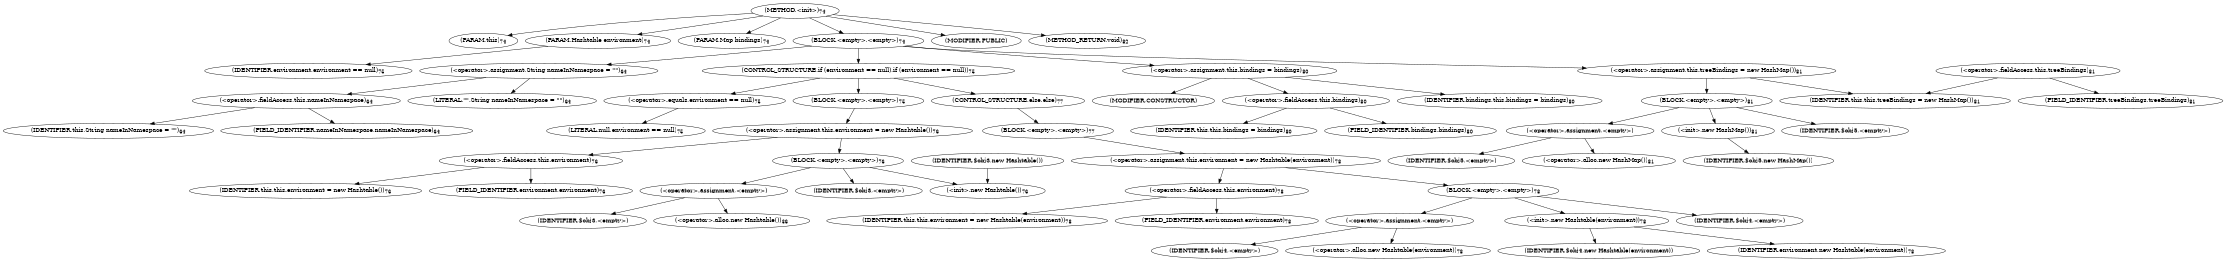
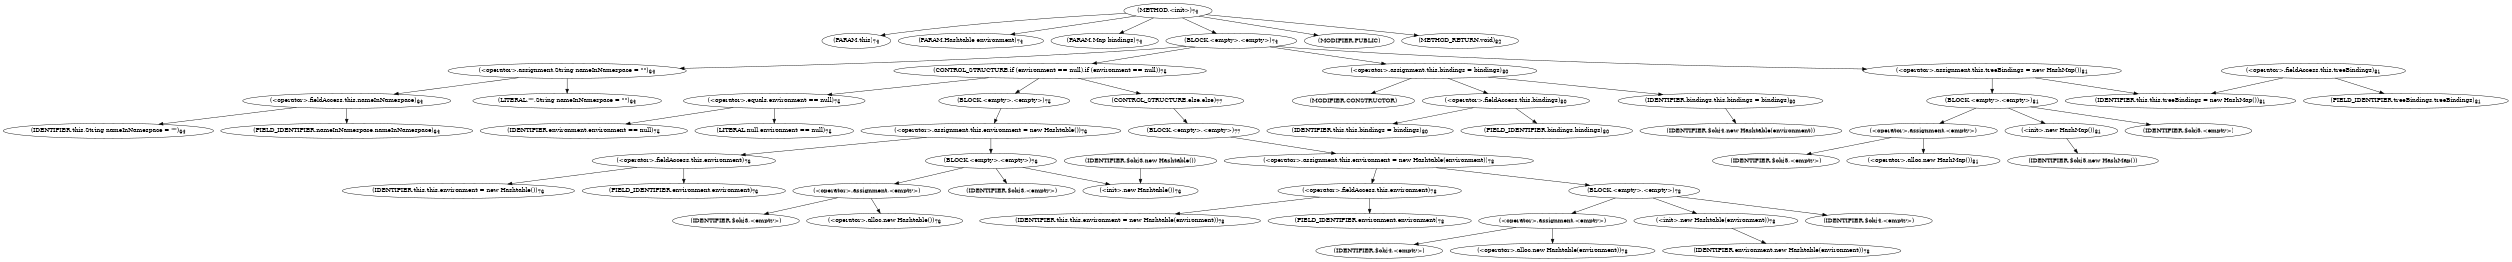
edge "(PARAM,Hashtable environment)" -> "(IDENTIFIER,environment,environment == null)": now "(<operator>.equals,environment == null)" -> "(IDENTIFIER,environment,environment == null)"
node "(<operator>.alloc,new Hashtable())": text "36" -> "76"
edge "(<init>,new Hashtable(environment))" -> "(IDENTIFIER,$obj4,new Hashtable(environment))": now "(IDENTIFIER,bindings,this.bindings = bindings)" -> "(IDENTIFIER,$obj4,new Hashtable(environment))"
